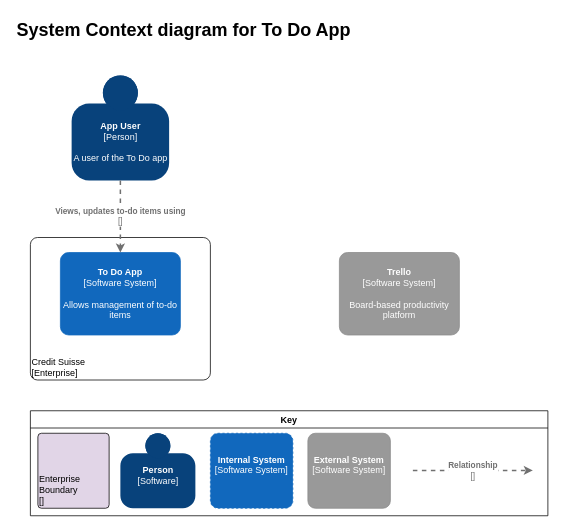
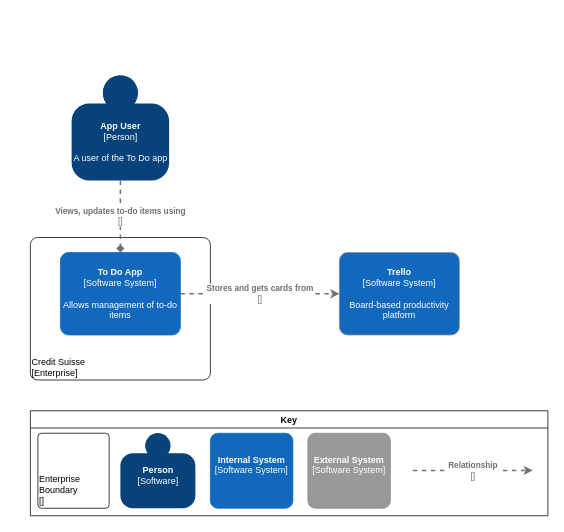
node "System Context diagram for To Do App": removed
edge "App User [Person] A user of the To Do app" -> "To Do App [Software System] Allows management of to-do items": arrowhead classic -> diamond
edge "To Do App [Software System] Allows management of to-do items" -> "Trello [Software System] Board-based productivity platform": added, label "Stores and gets cards from []"
node "Trello [Software System] Board-based productivity platform": fillcolor #999999 -> #1168bd
node "Enterprise Boundary []": fillcolor #e1d5e7 -> #ffffff
node "Internal System [Software System]": style dashed -> solid
